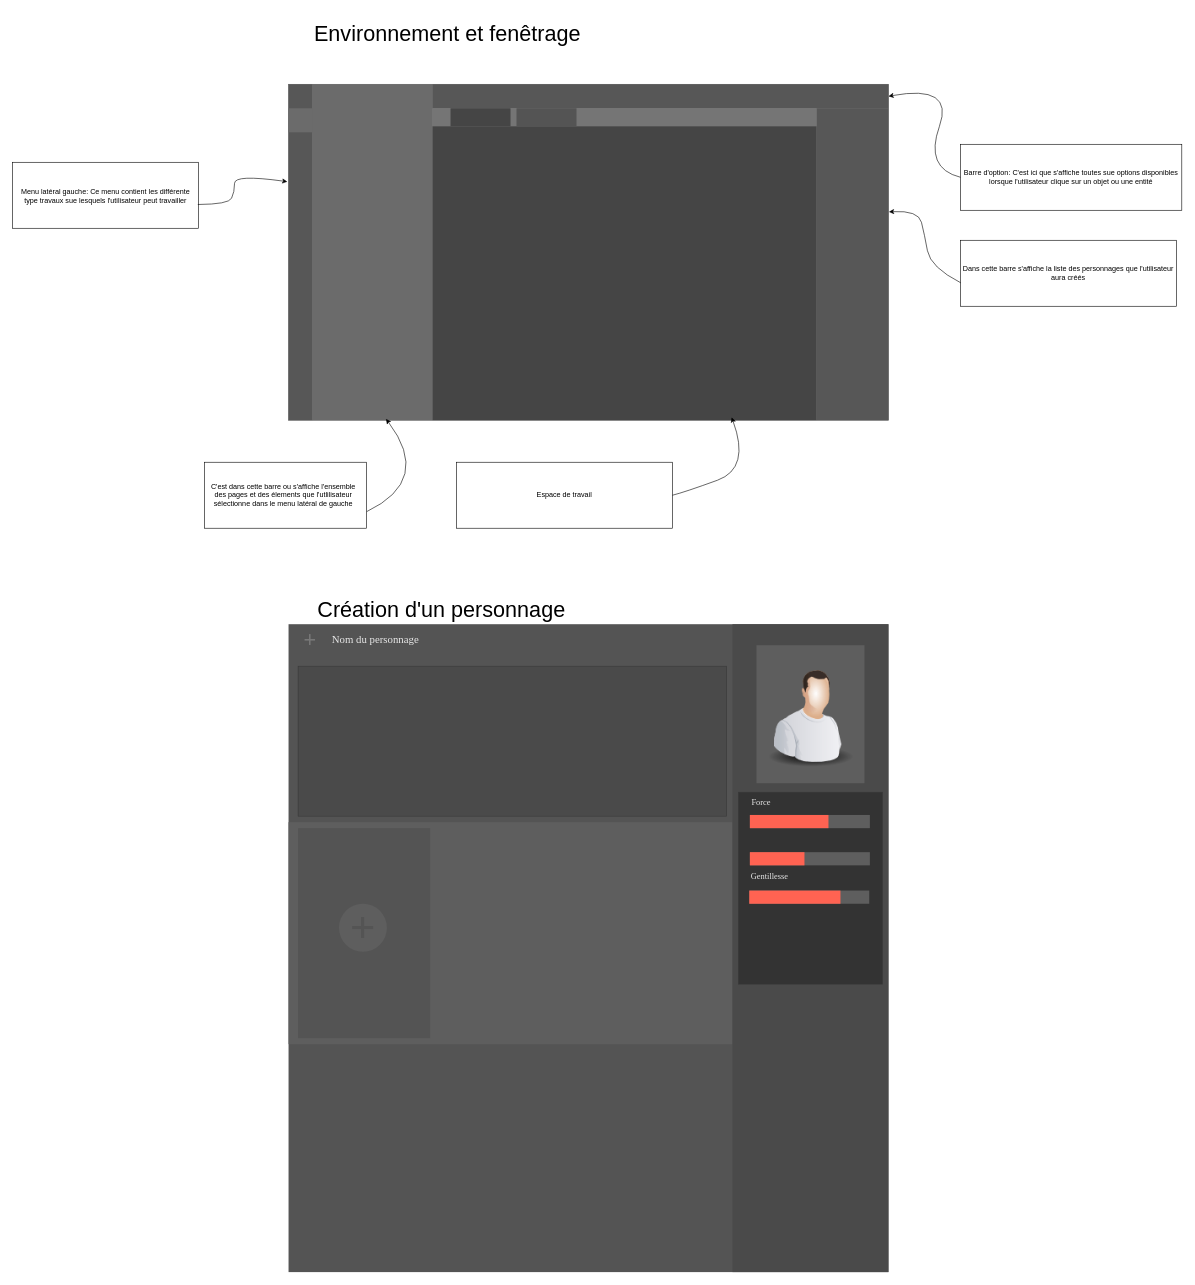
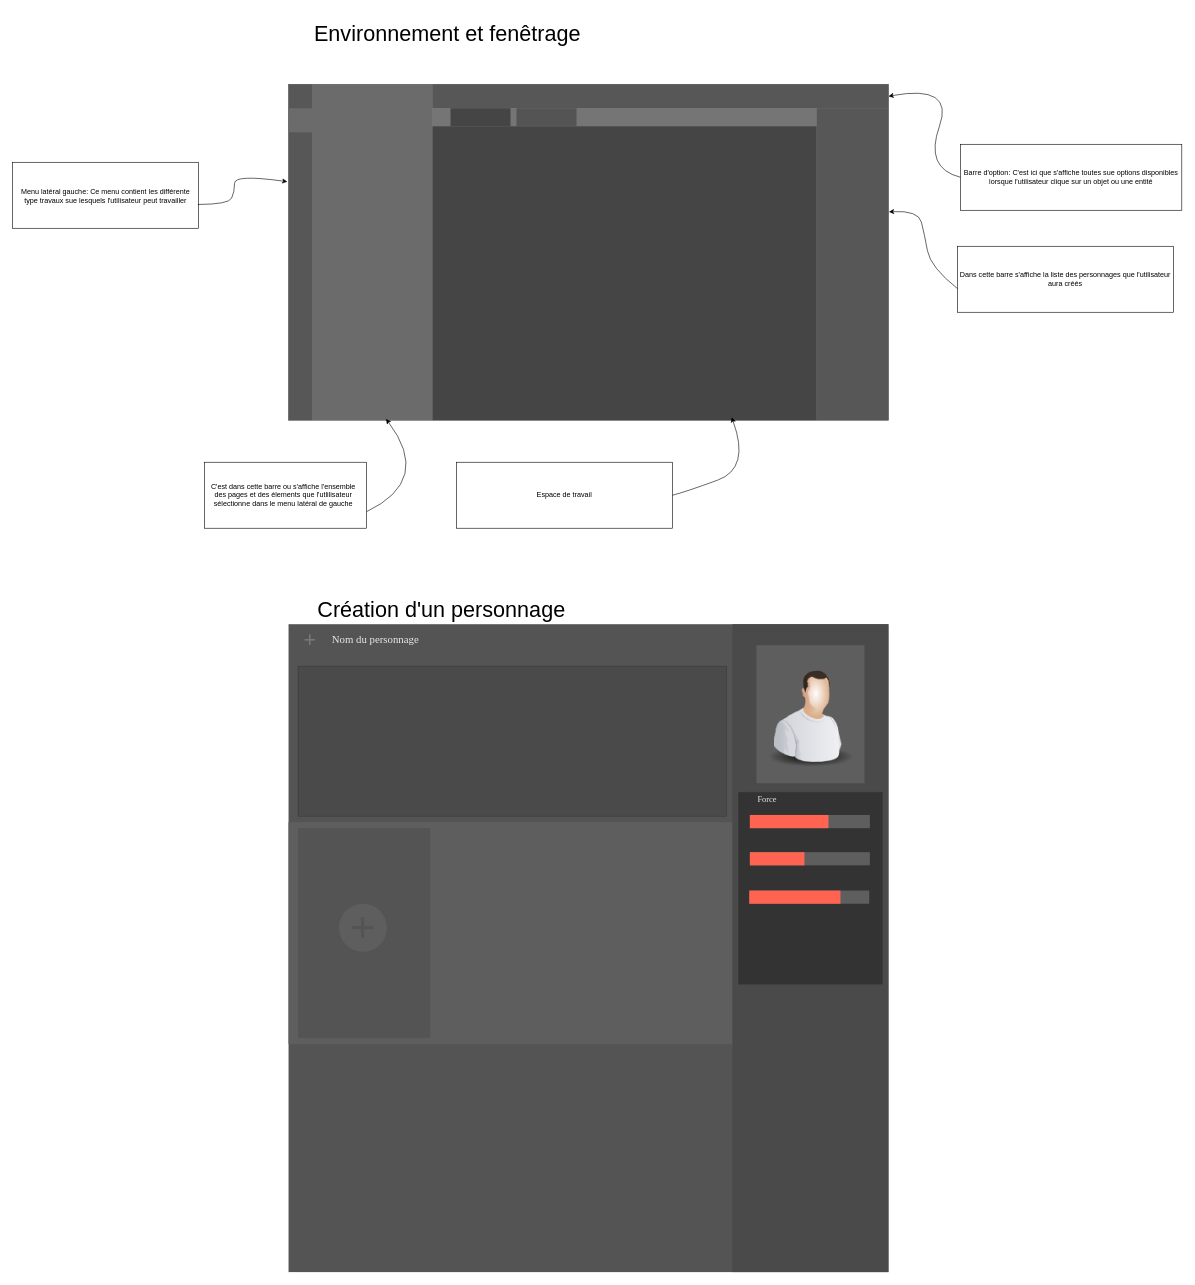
node "Dans cette barre s'affiche la liste des personnages que l'utilisateur aura créés": moved (1068, 273) -> (1065, 279)
node "Force": moved (810, 803) -> (816, 800)
node "Gentillesse": removed
